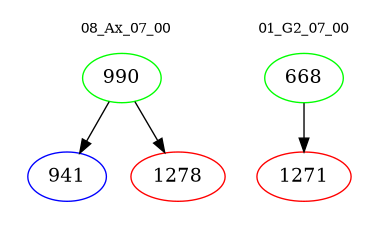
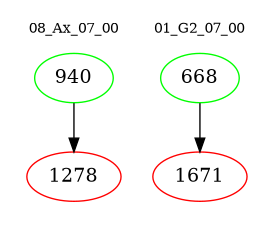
node "990": label "990" -> "940"
node "941": removed
node "1271": label "1271" -> "1671"
